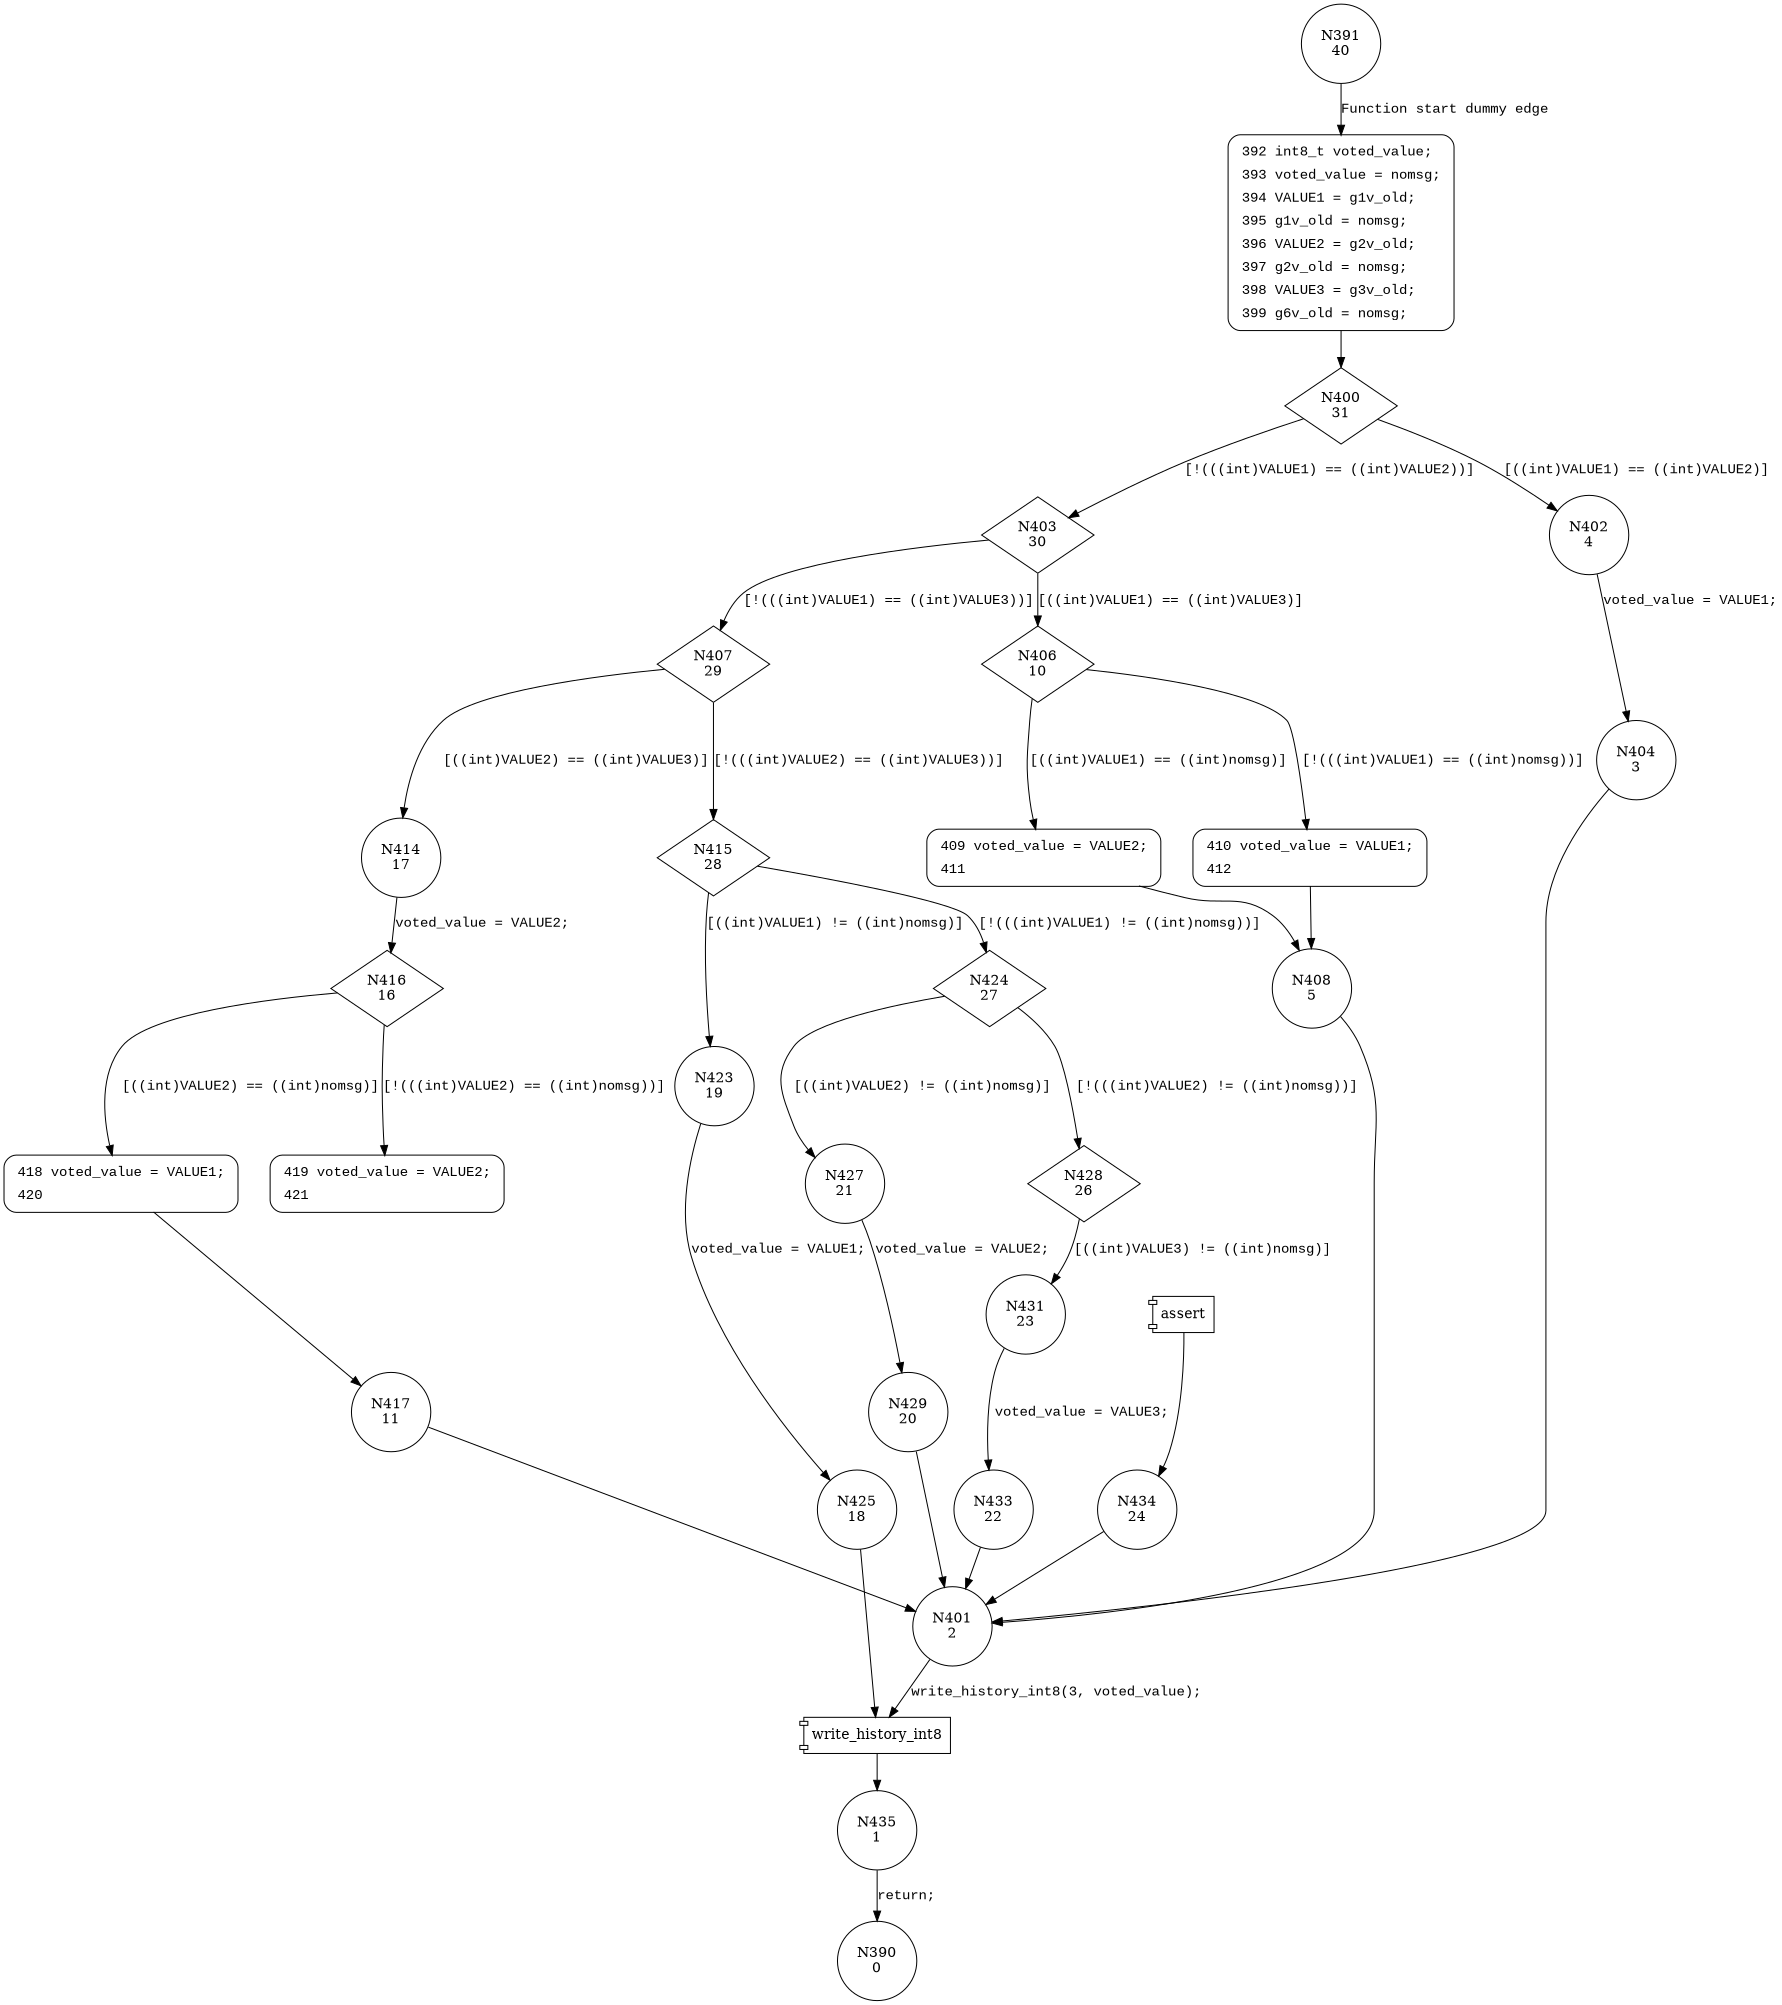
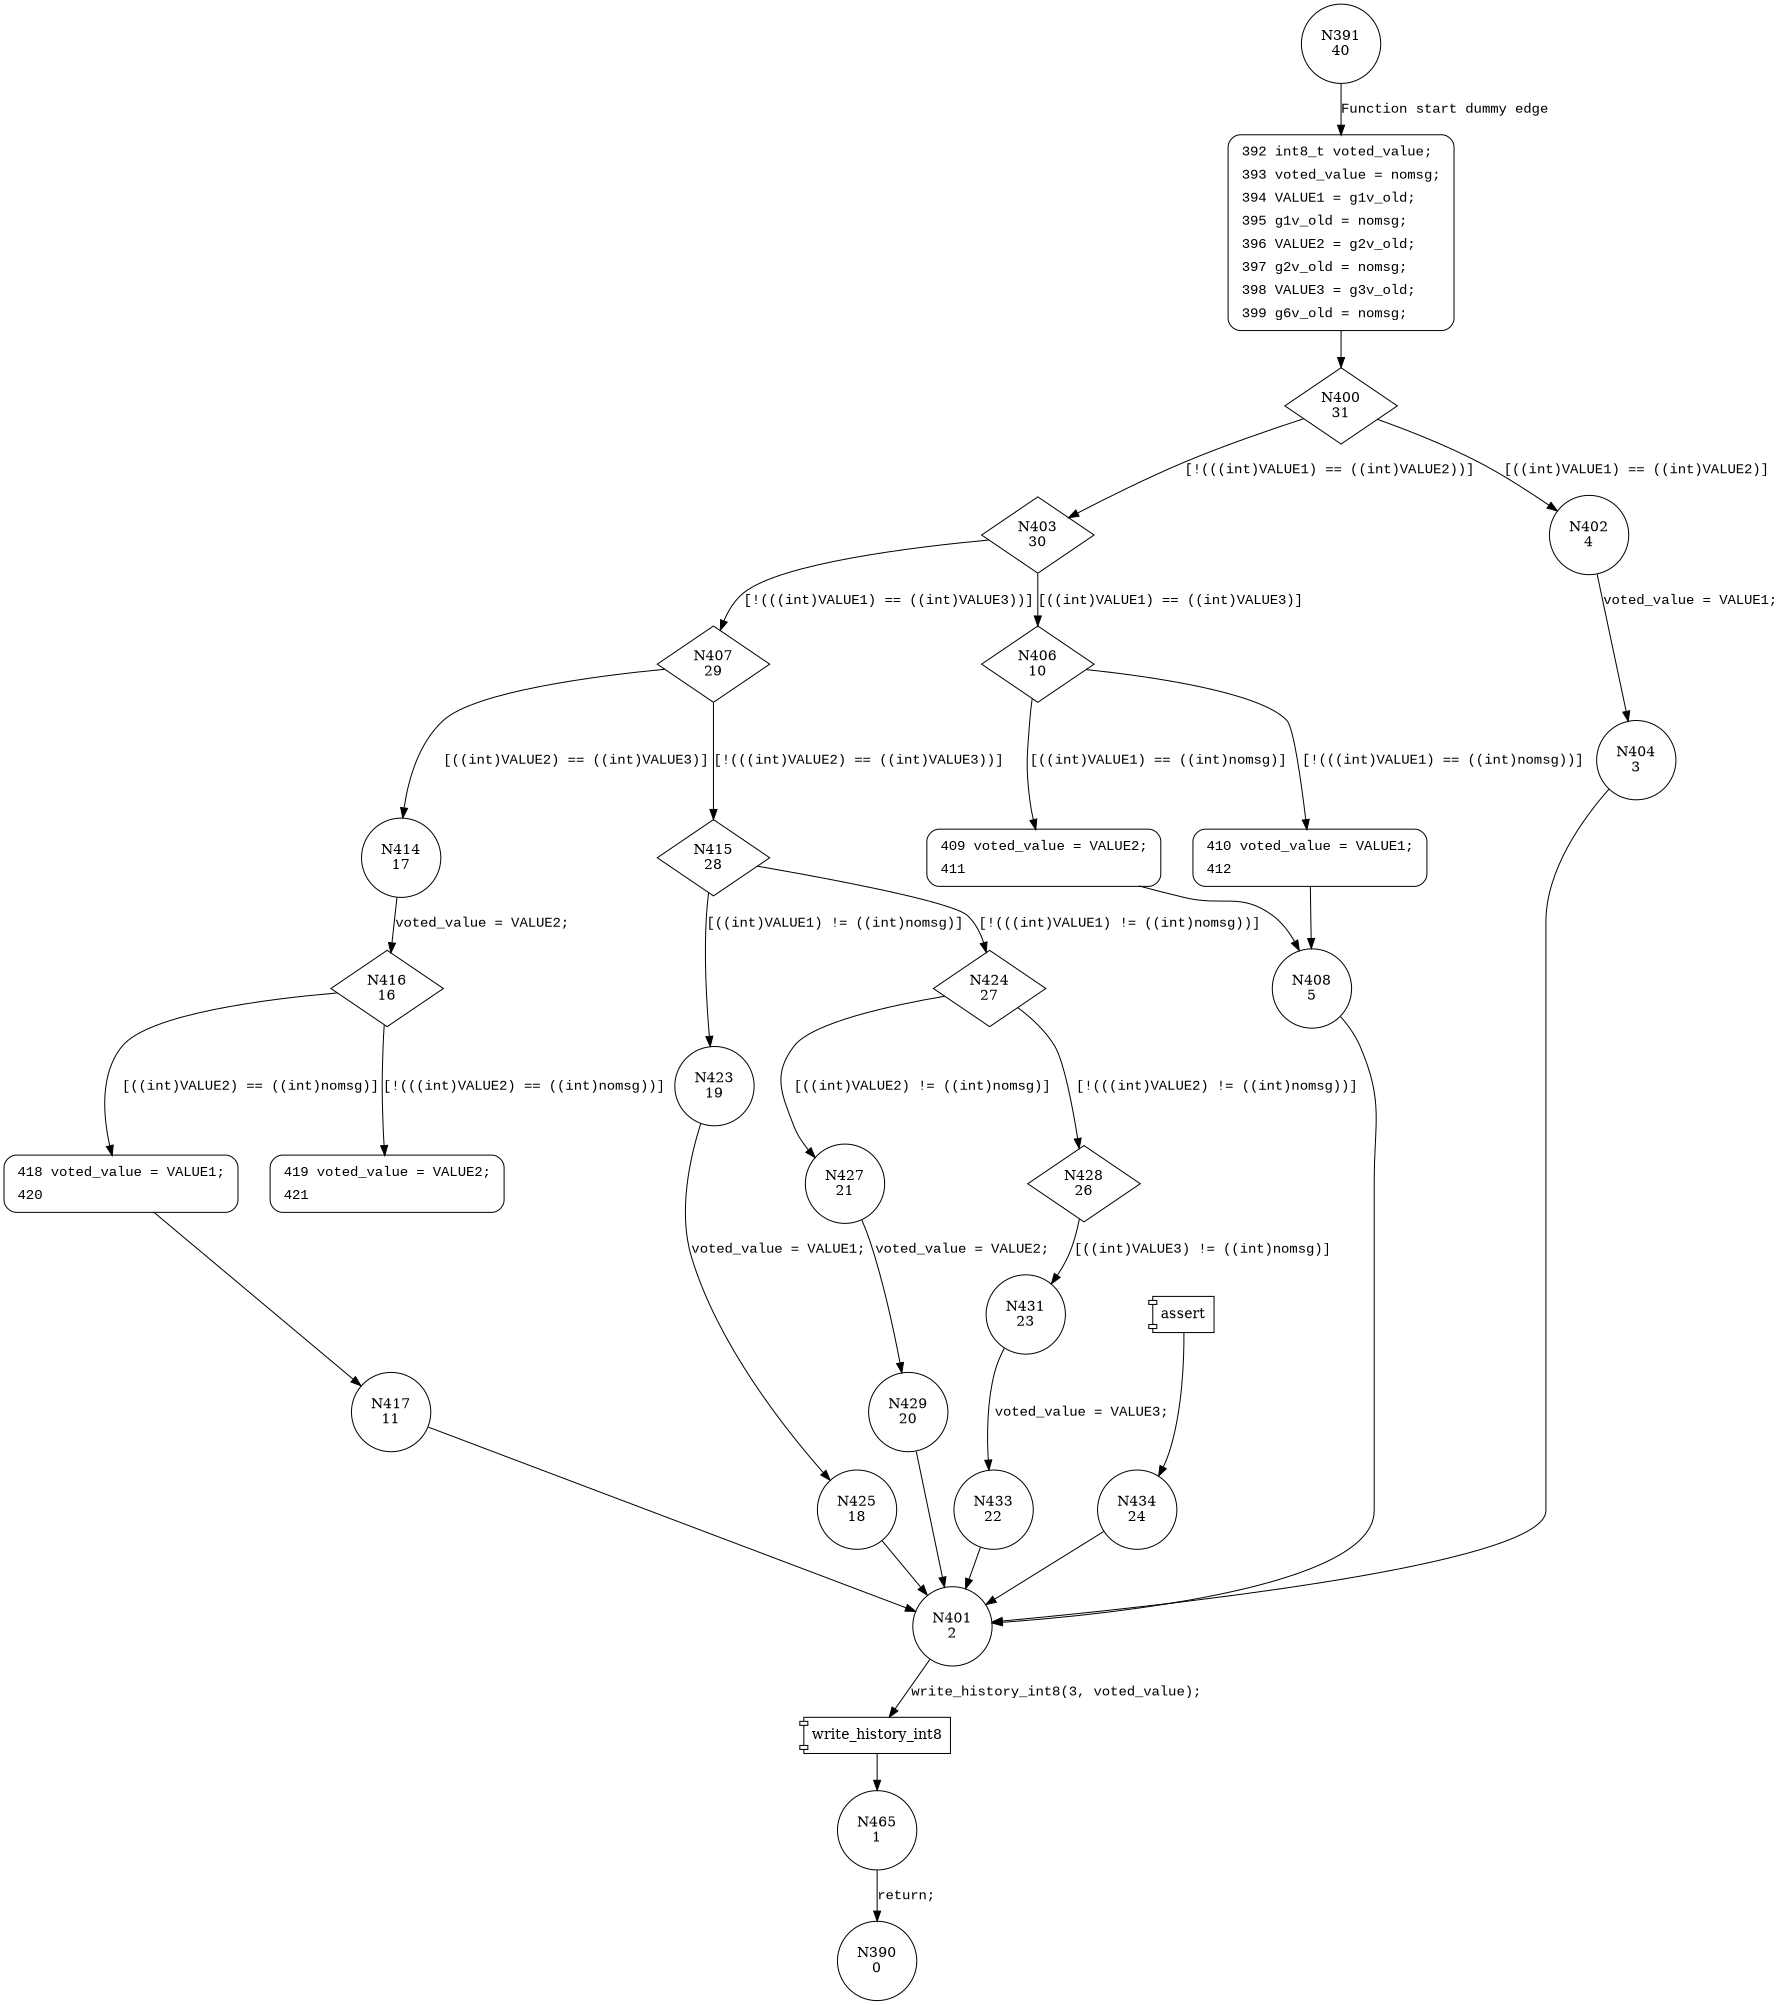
edge "N425 18" -> "write_history_int8": now "N425 18" -> "N401 2"
node "N435 1": label "N435 1" -> "N465 1"
